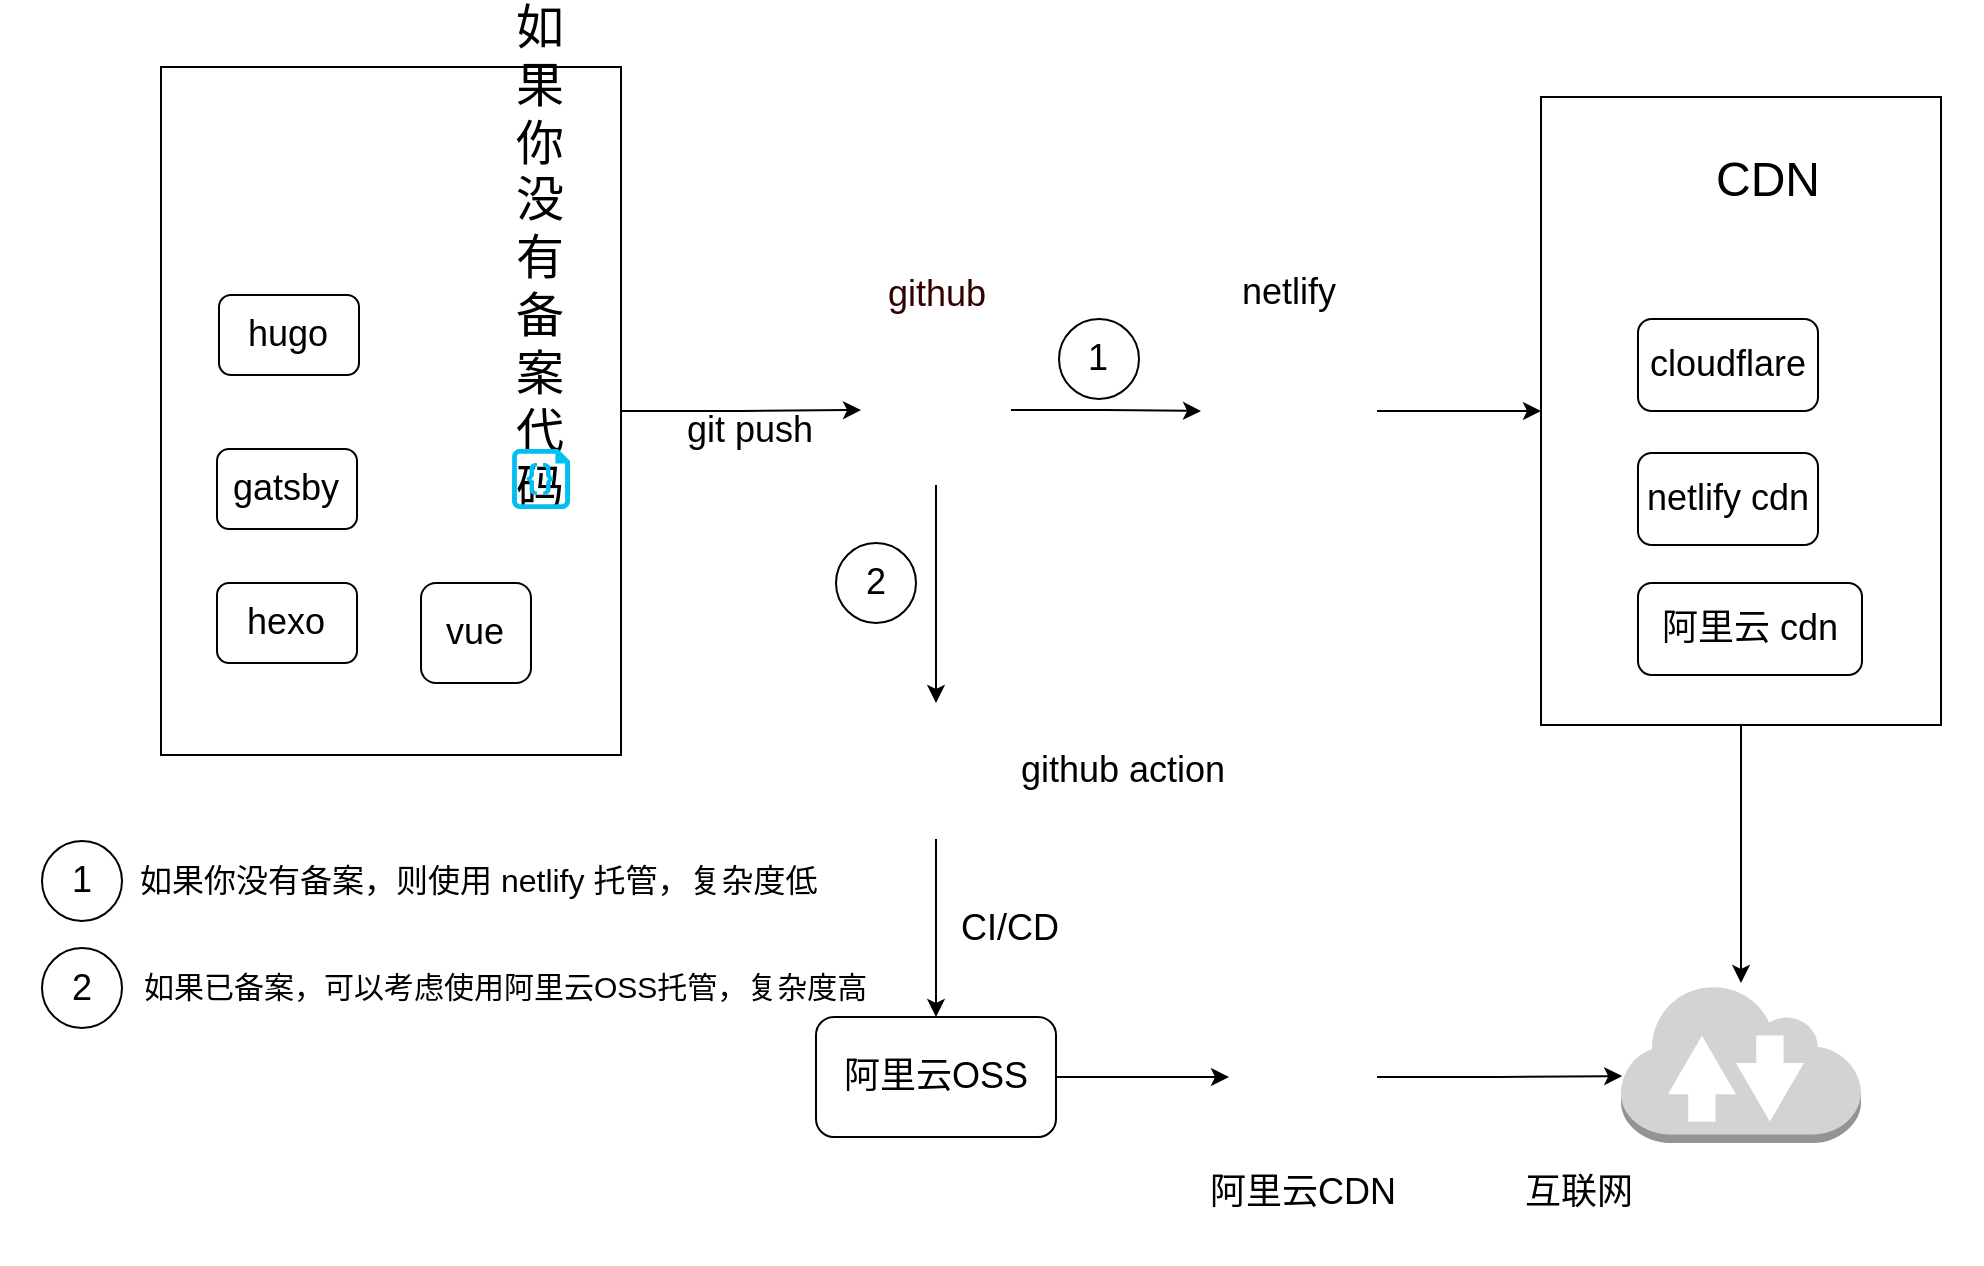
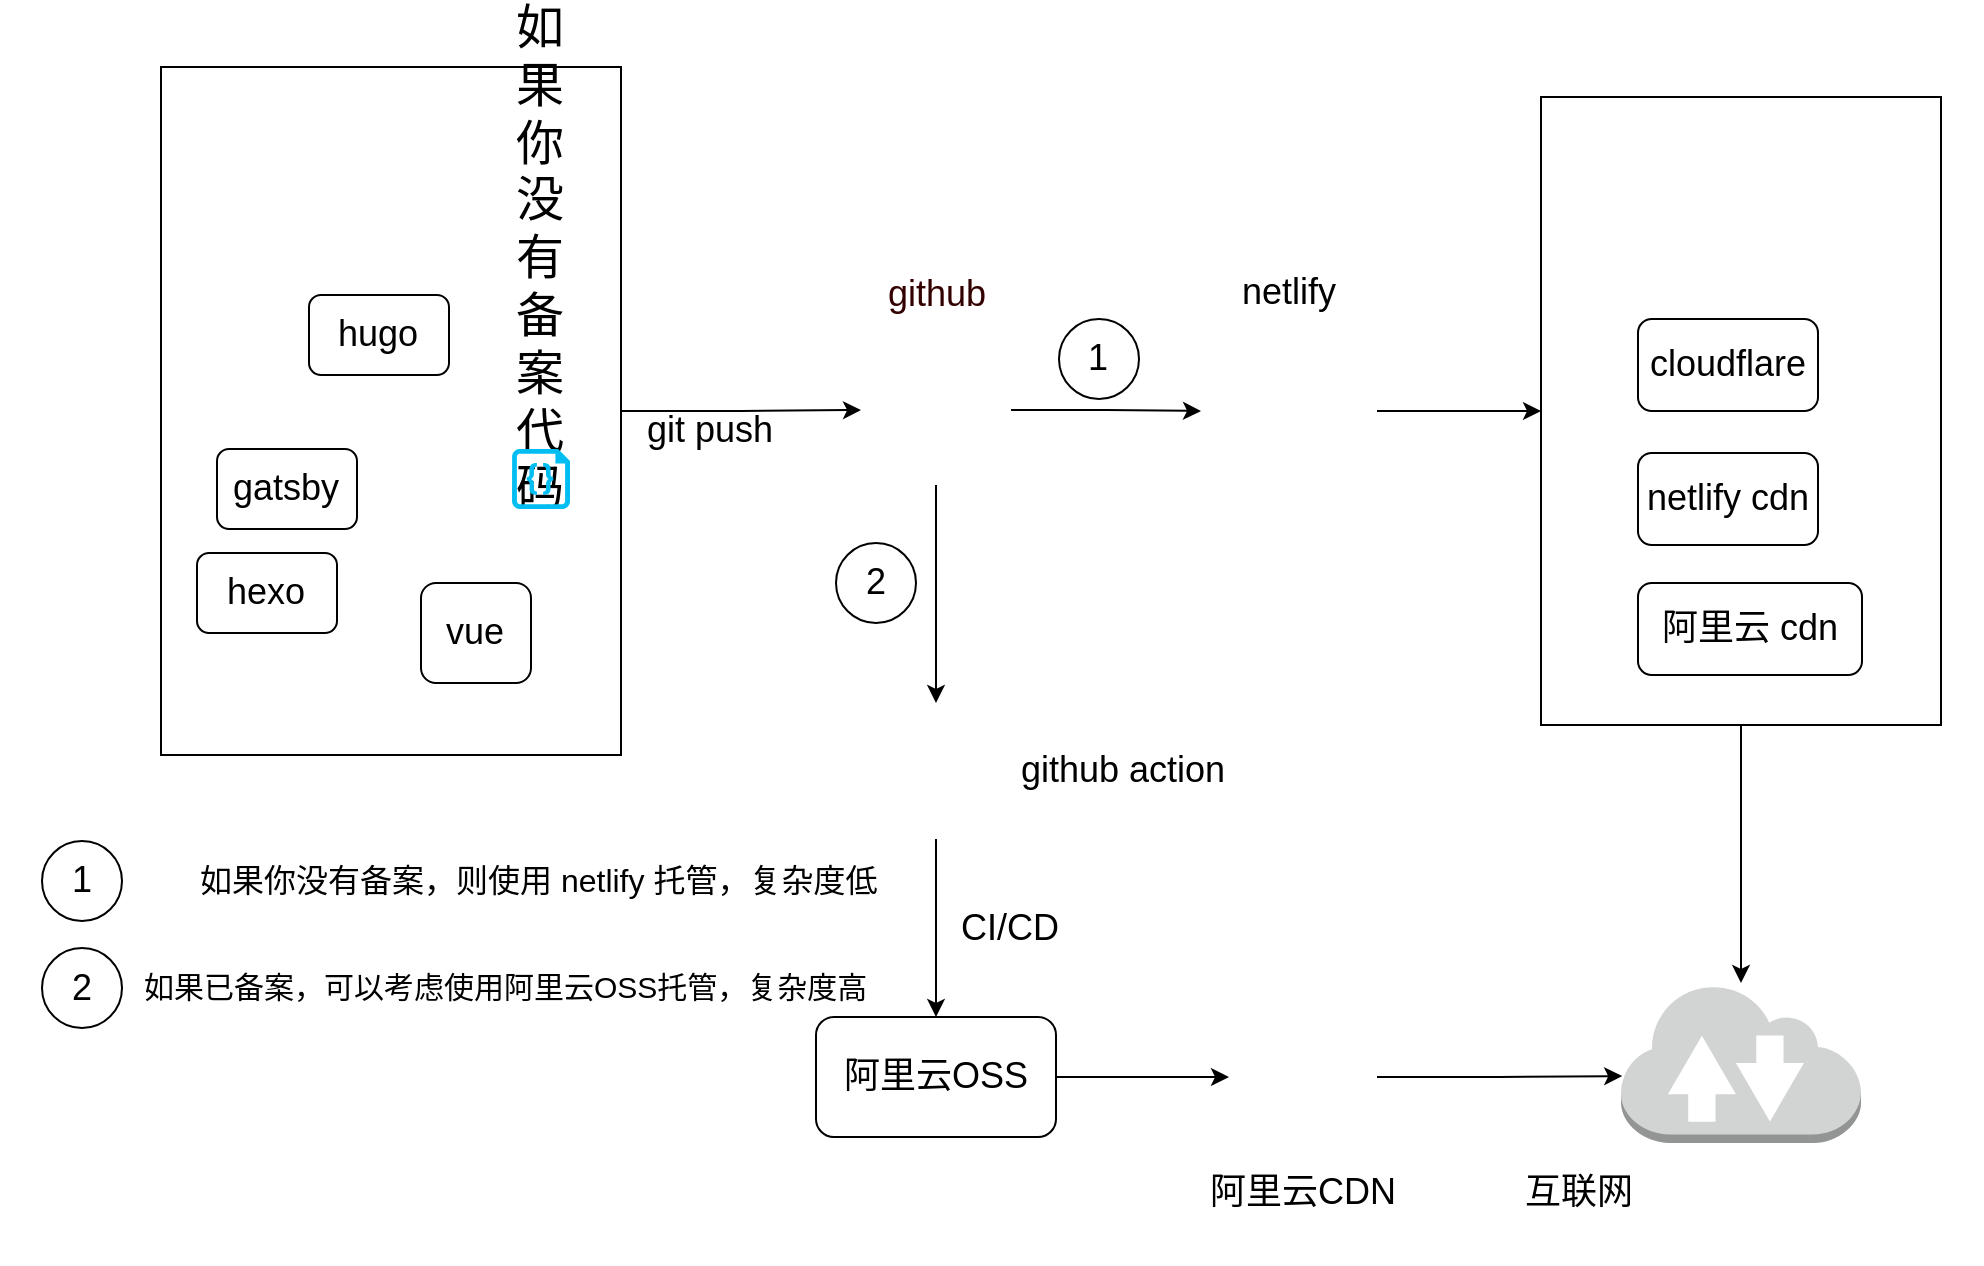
node "CDN": removed
node "hugo": moved (289, 335) -> (379, 335)
node "git push": moved (751, 431) -> (711, 431)
node "hexo": moved (287, 623) -> (267, 593)
node "如果你没有备案，则使用 netlify 托管，复杂度低": moved (486, 881) -> (546, 881)
